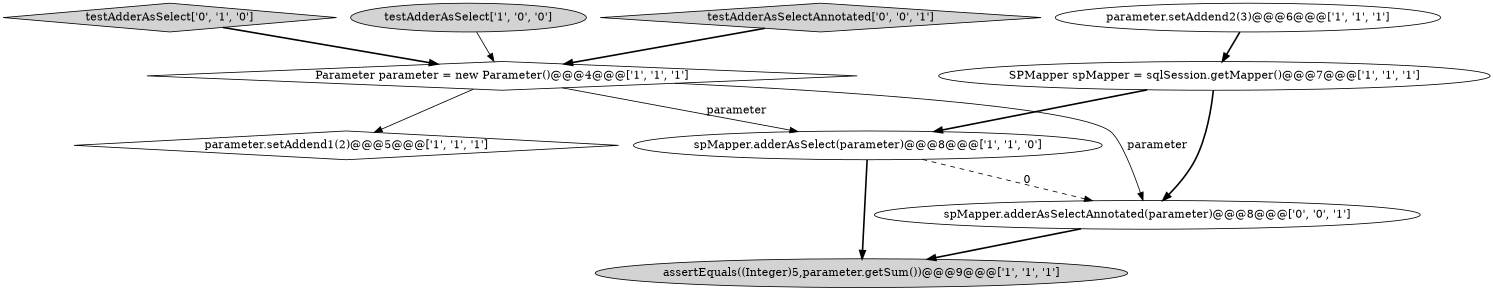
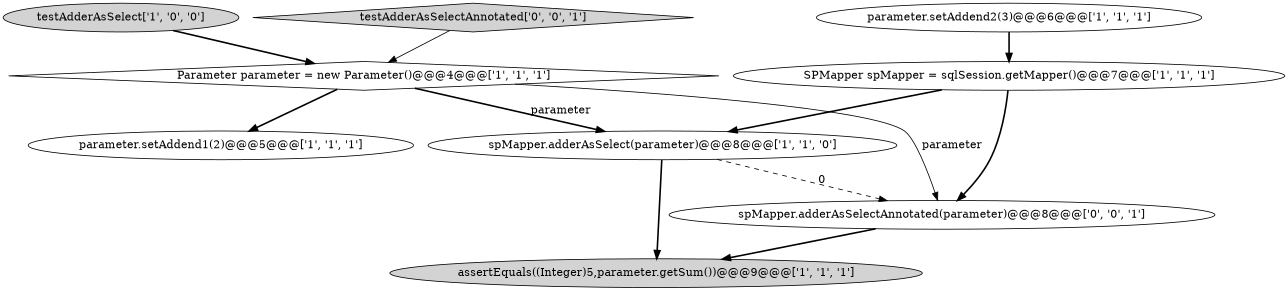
node "testAdderAsSelect['0', '1', '0']": removed
edge "testAdderAsSelect['1', '0', '0']" -> "Parameter parameter = new Parameter()@@@4@@@['1', '1', '1']": style solid -> bold
edge "testAdderAsSelectAnnotated['0', '0', '1']" -> "Parameter parameter = new Parameter()@@@4@@@['1', '1', '1']": style bold -> solid
edge "Parameter parameter = new Parameter()@@@4@@@['1', '1', '1']" -> "parameter.setAddend1(2)@@@5@@@['1', '1', '1']": style solid -> bold
edge "Parameter parameter = new Parameter()@@@4@@@['1', '1', '1']" -> "spMapper.adderAsSelect(parameter)@@@8@@@['1', '1', '0']": style solid -> bold
node "parameter.setAddend1(2)@@@5@@@['1', '1', '1']": shape diamond -> ellipse
